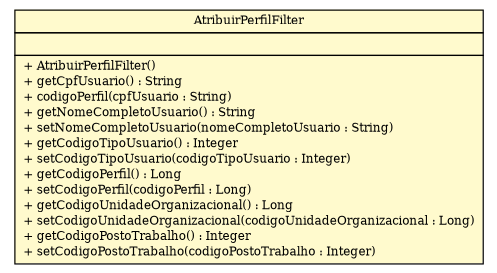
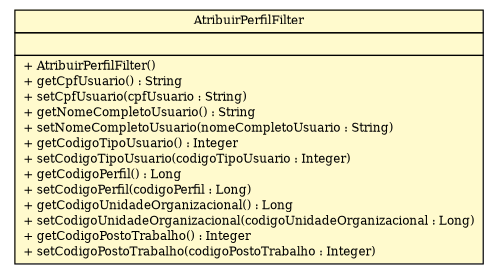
node "AtribuirPerfilFilter": text "+ codigoPerfil(cpfUsuario : String)" -> "+ setCpfUsuario(cpfUsuario : String)"
